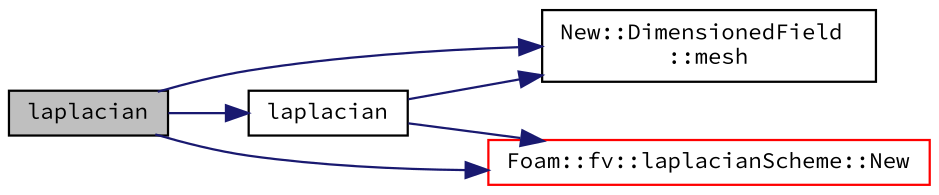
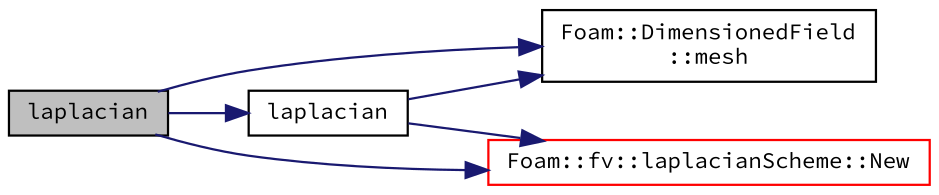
node "New::DimensionedField ::mesh": label "New::DimensionedField ::mesh" -> "Foam::DimensionedField ::mesh"
